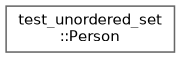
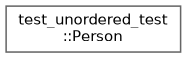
node "test_unordered_set ::Person": label "test_unordered_set ::Person" -> "test_unordered_test ::Person"
